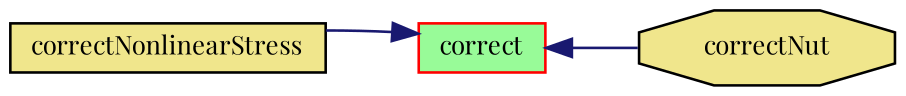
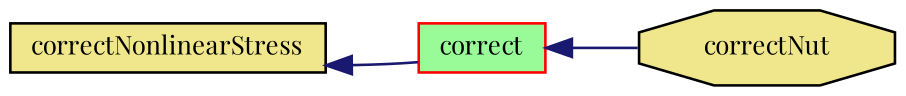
edge "correctNonlinearStress" -> "correct": reversed
